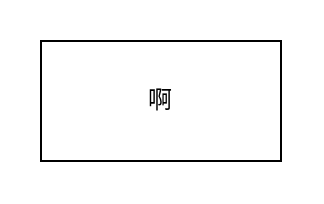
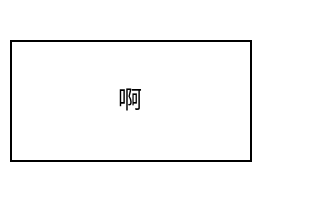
node "啊": moved (161, 101) -> (131, 101)
